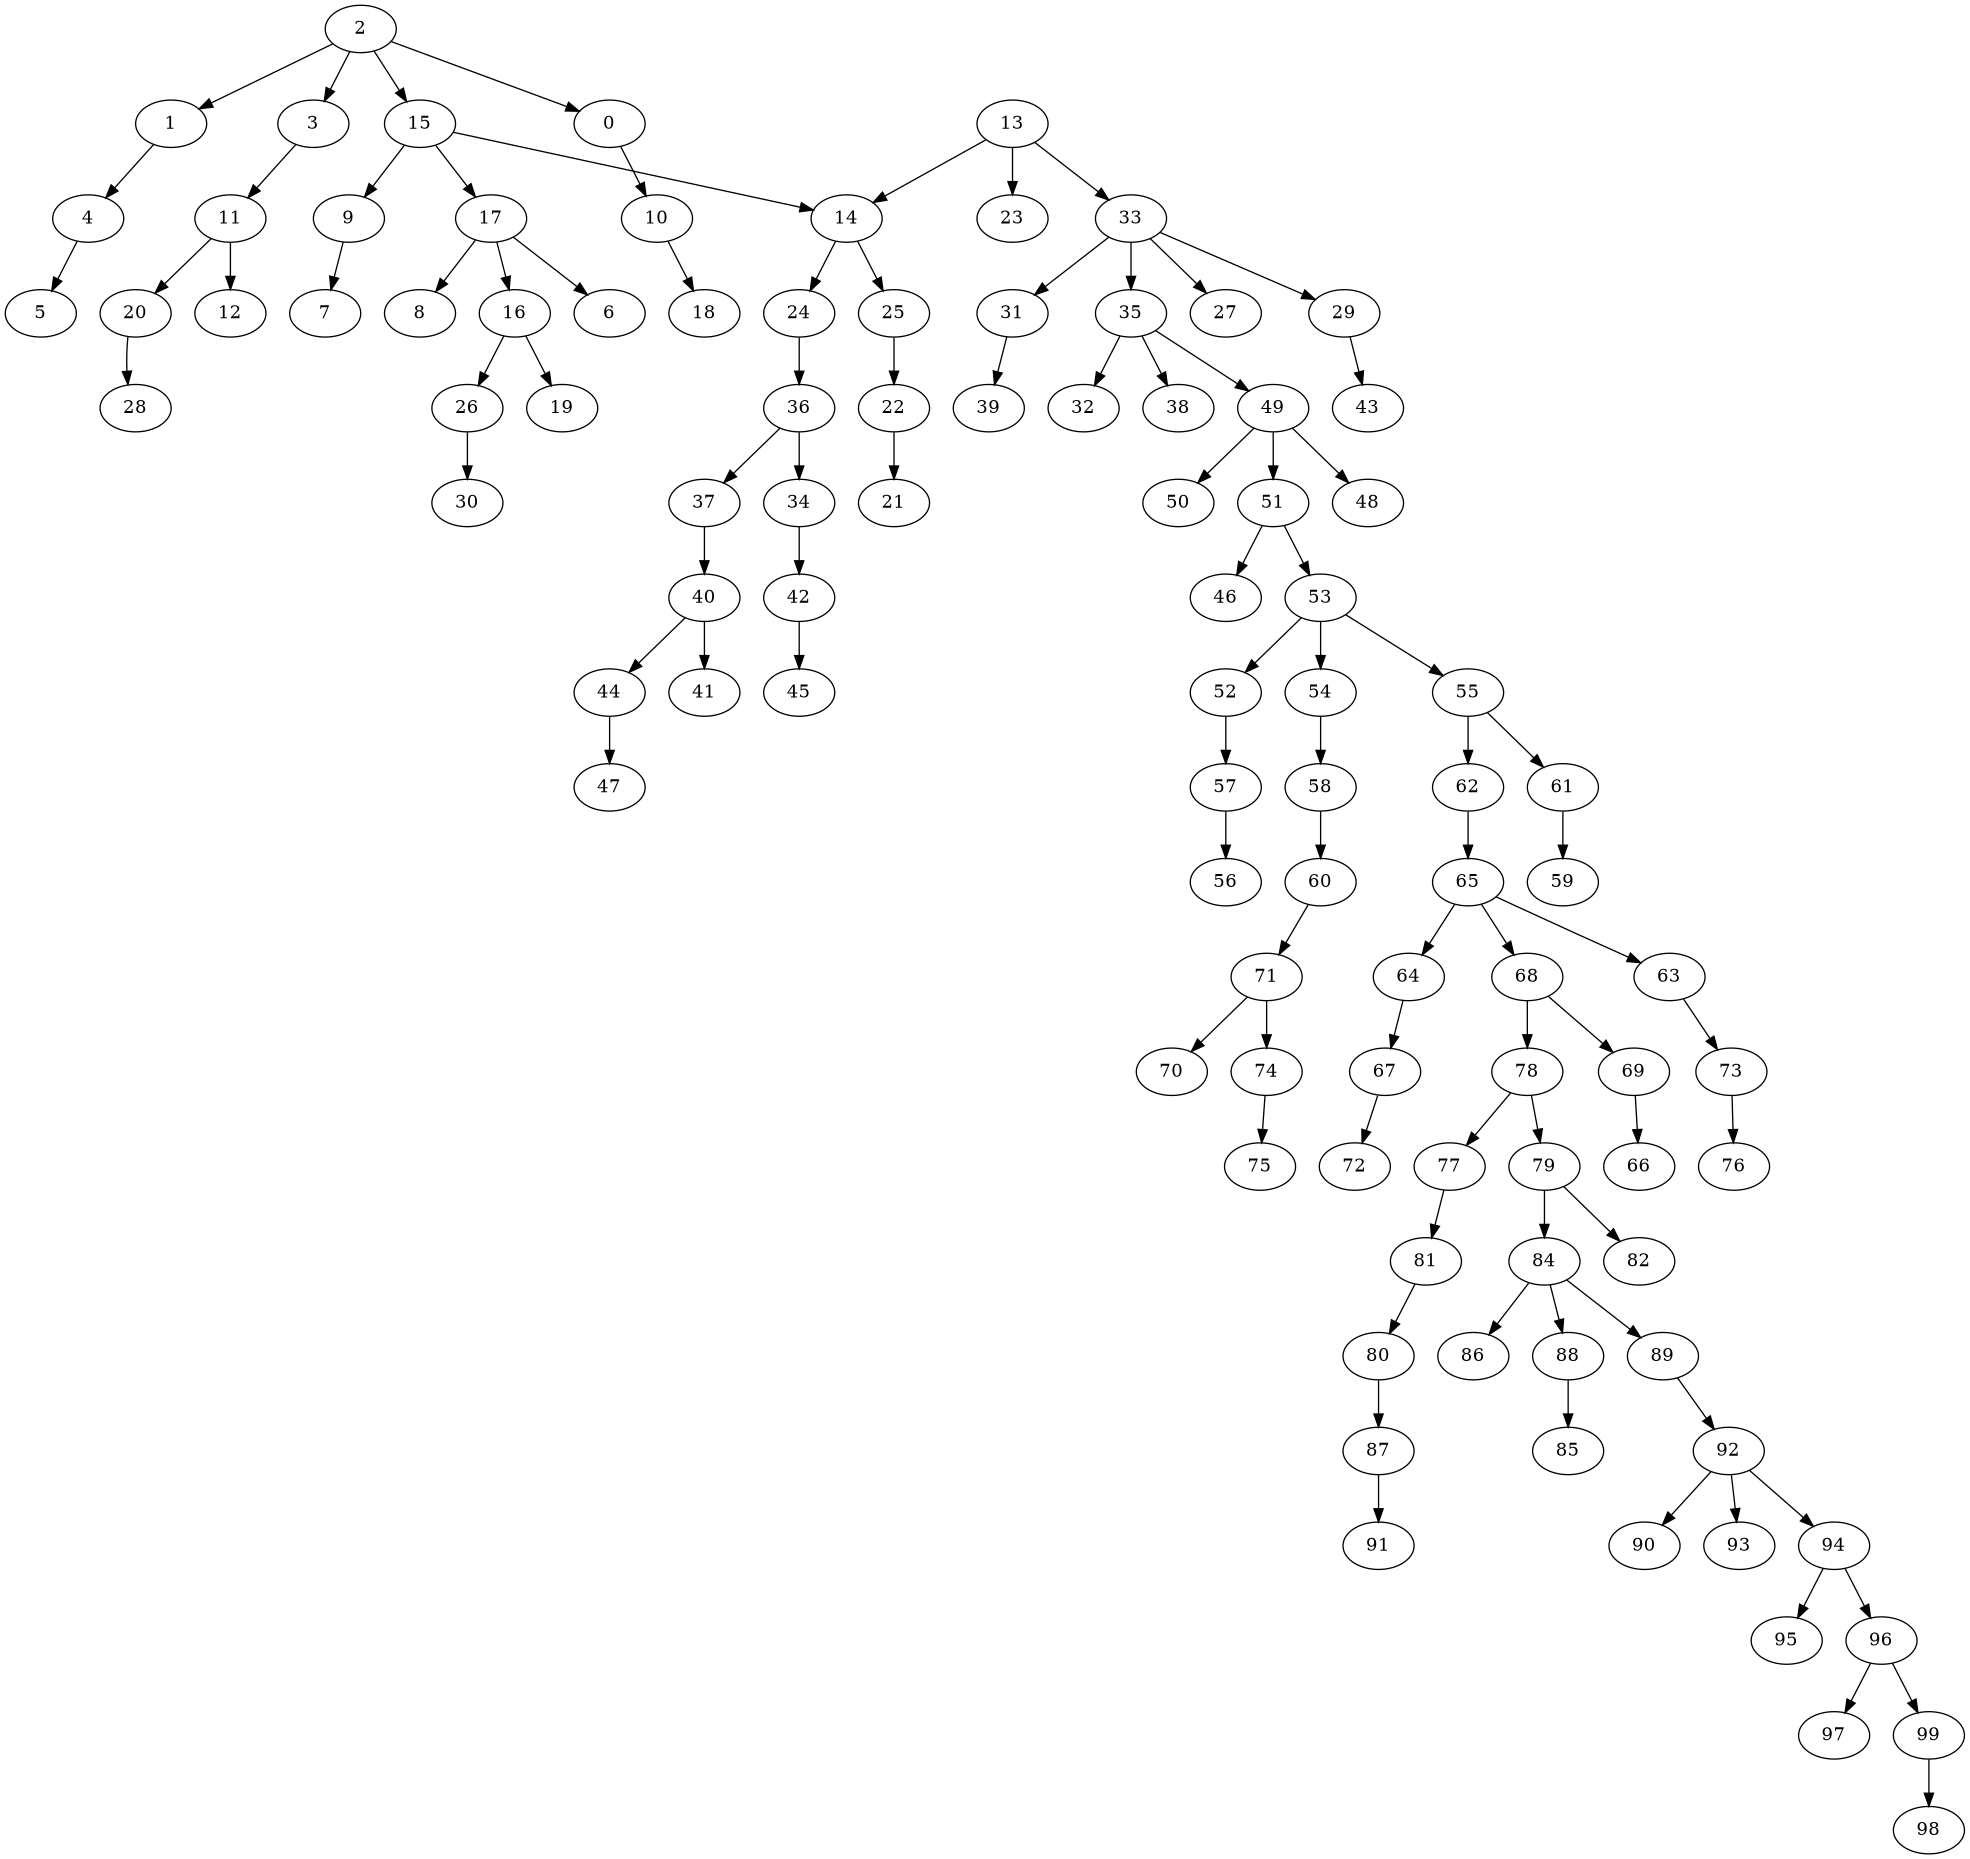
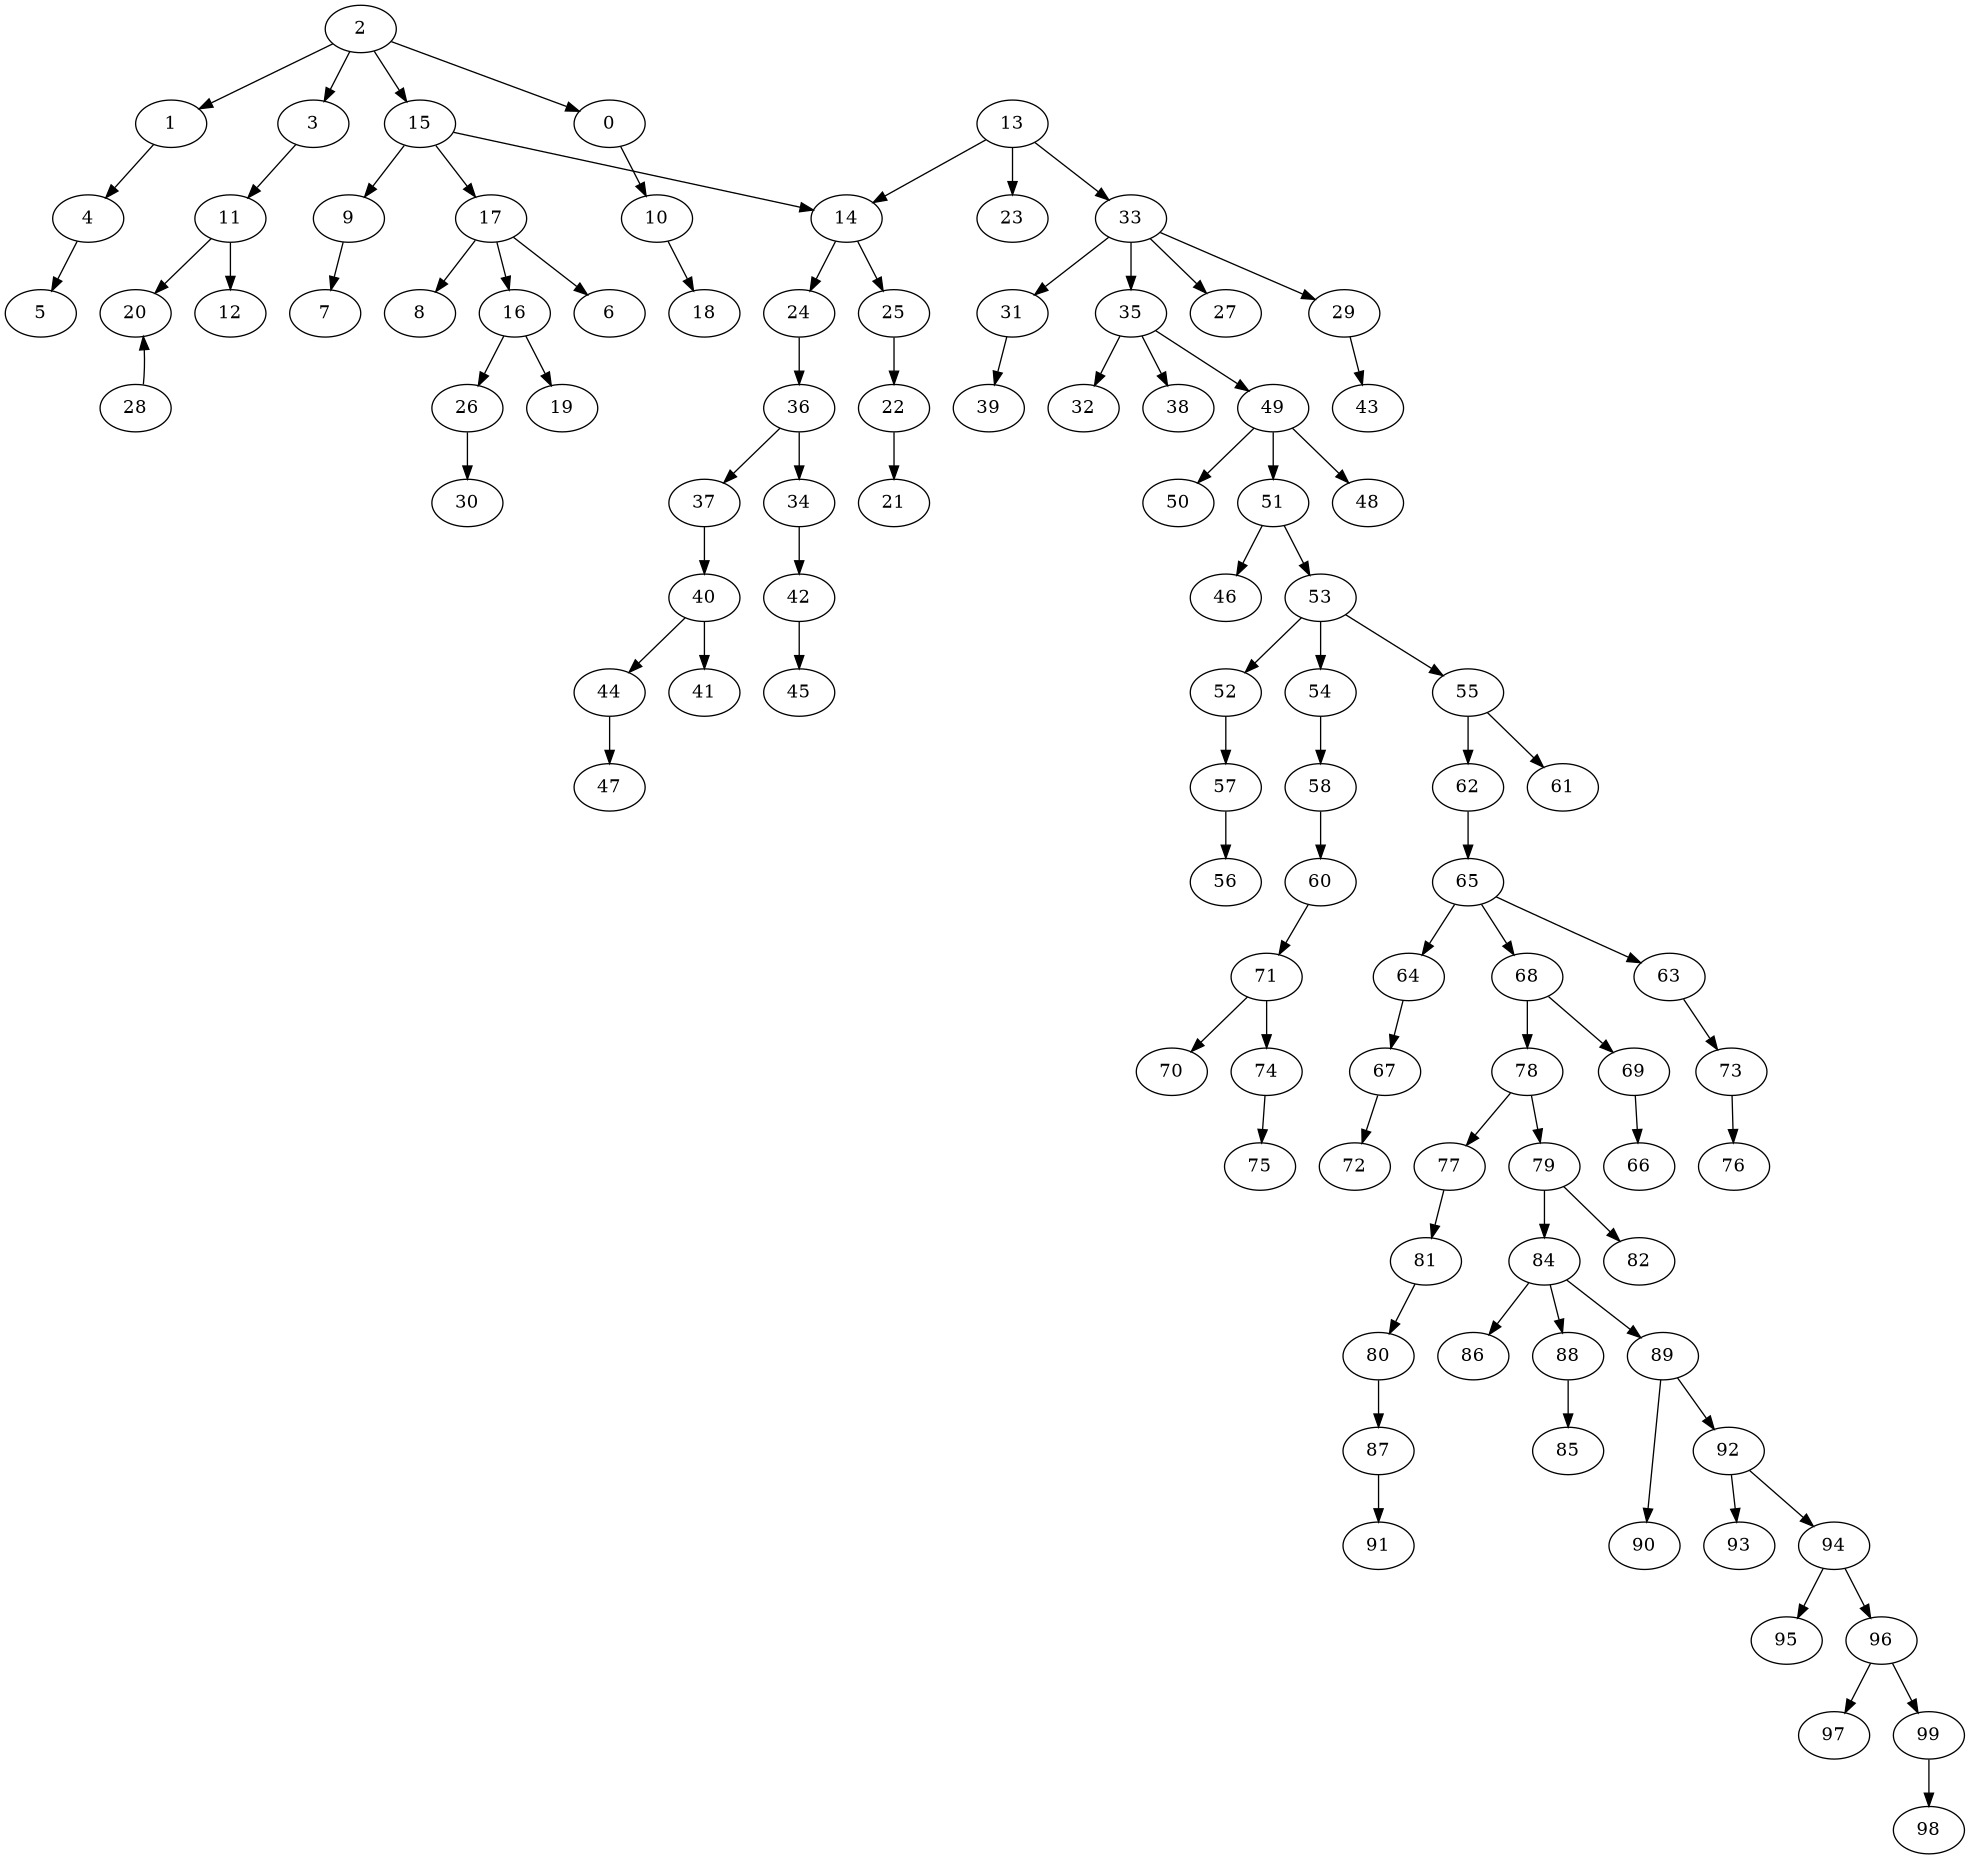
edge "20" -> "28": reversed
node "59": removed
edge "92" -> "90": now "89" -> "90"
